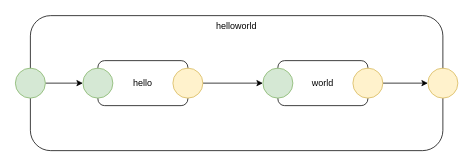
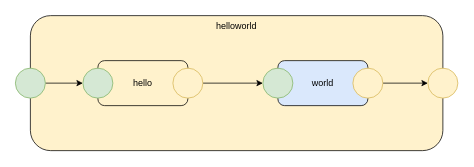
node "hello": fillcolor #ffffff -> #fff2cc
node "helloworld": fillcolor #ffffff -> #fff2cc
node "world": fillcolor #ffffff -> #dae8fc
